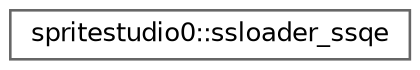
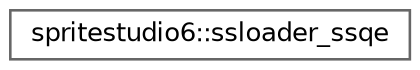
node "spritestudio0::ssloader_ssqe": label "spritestudio0::ssloader_ssqe" -> "spritestudio6::ssloader_ssqe"
